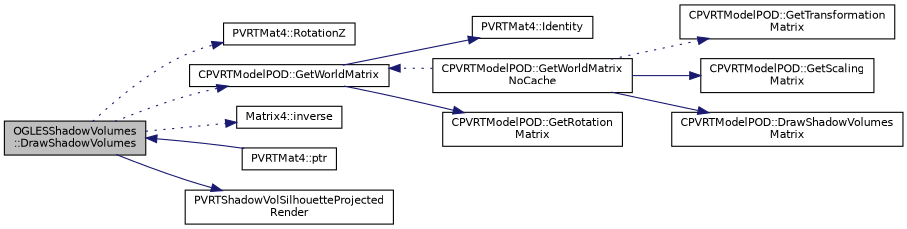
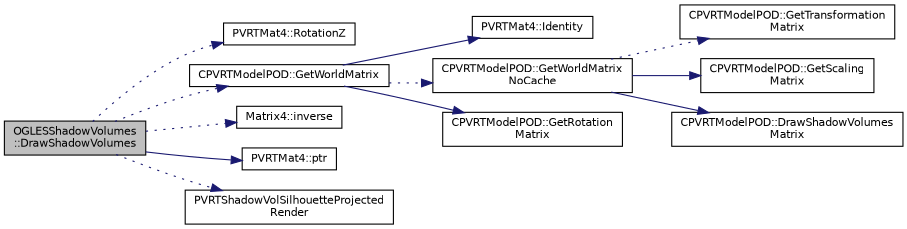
edge "CPVRTModelPOD::GetWorldMatrix NoCache" -> "CPVRTModelPOD::GetWorldMatrix": reversed
edge "PVRTMat4::ptr" -> "OGLESShadowVolumes ::DrawShadowVolumes": reversed
edge "OGLESShadowVolumes ::DrawShadowVolumes" -> "PVRTShadowVolSilhouetteProjected Render": style solid -> dotted
